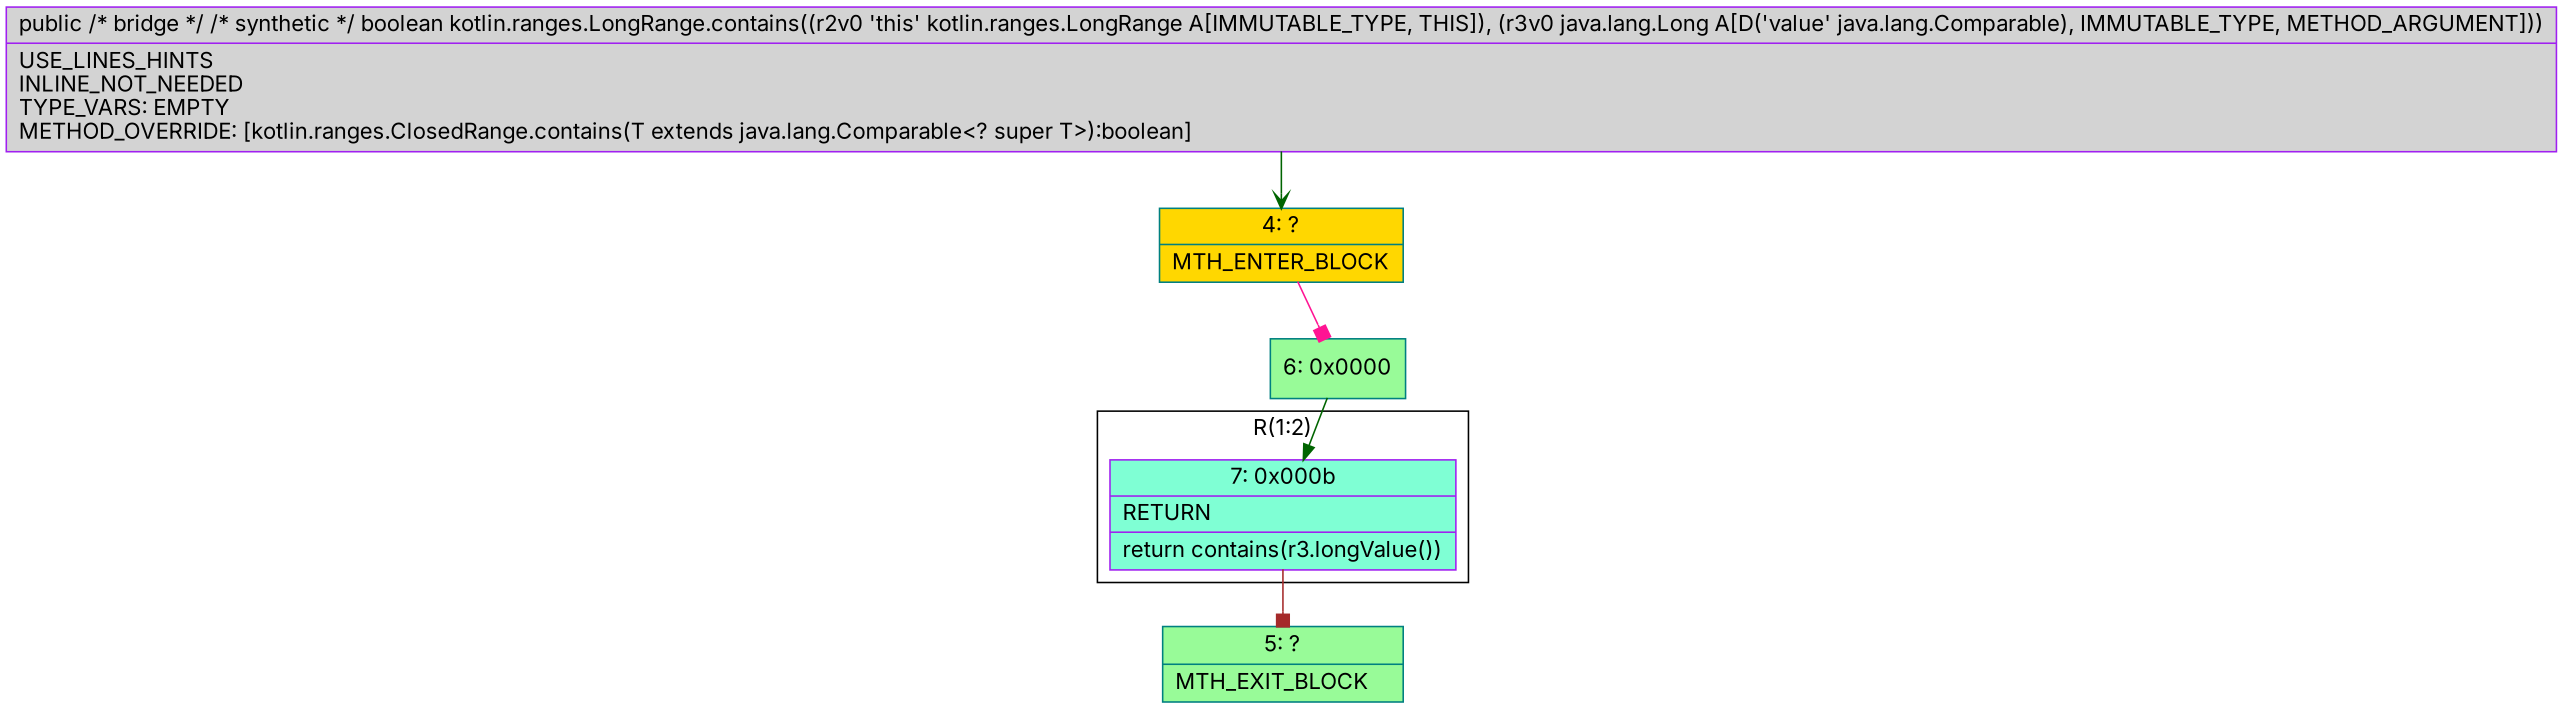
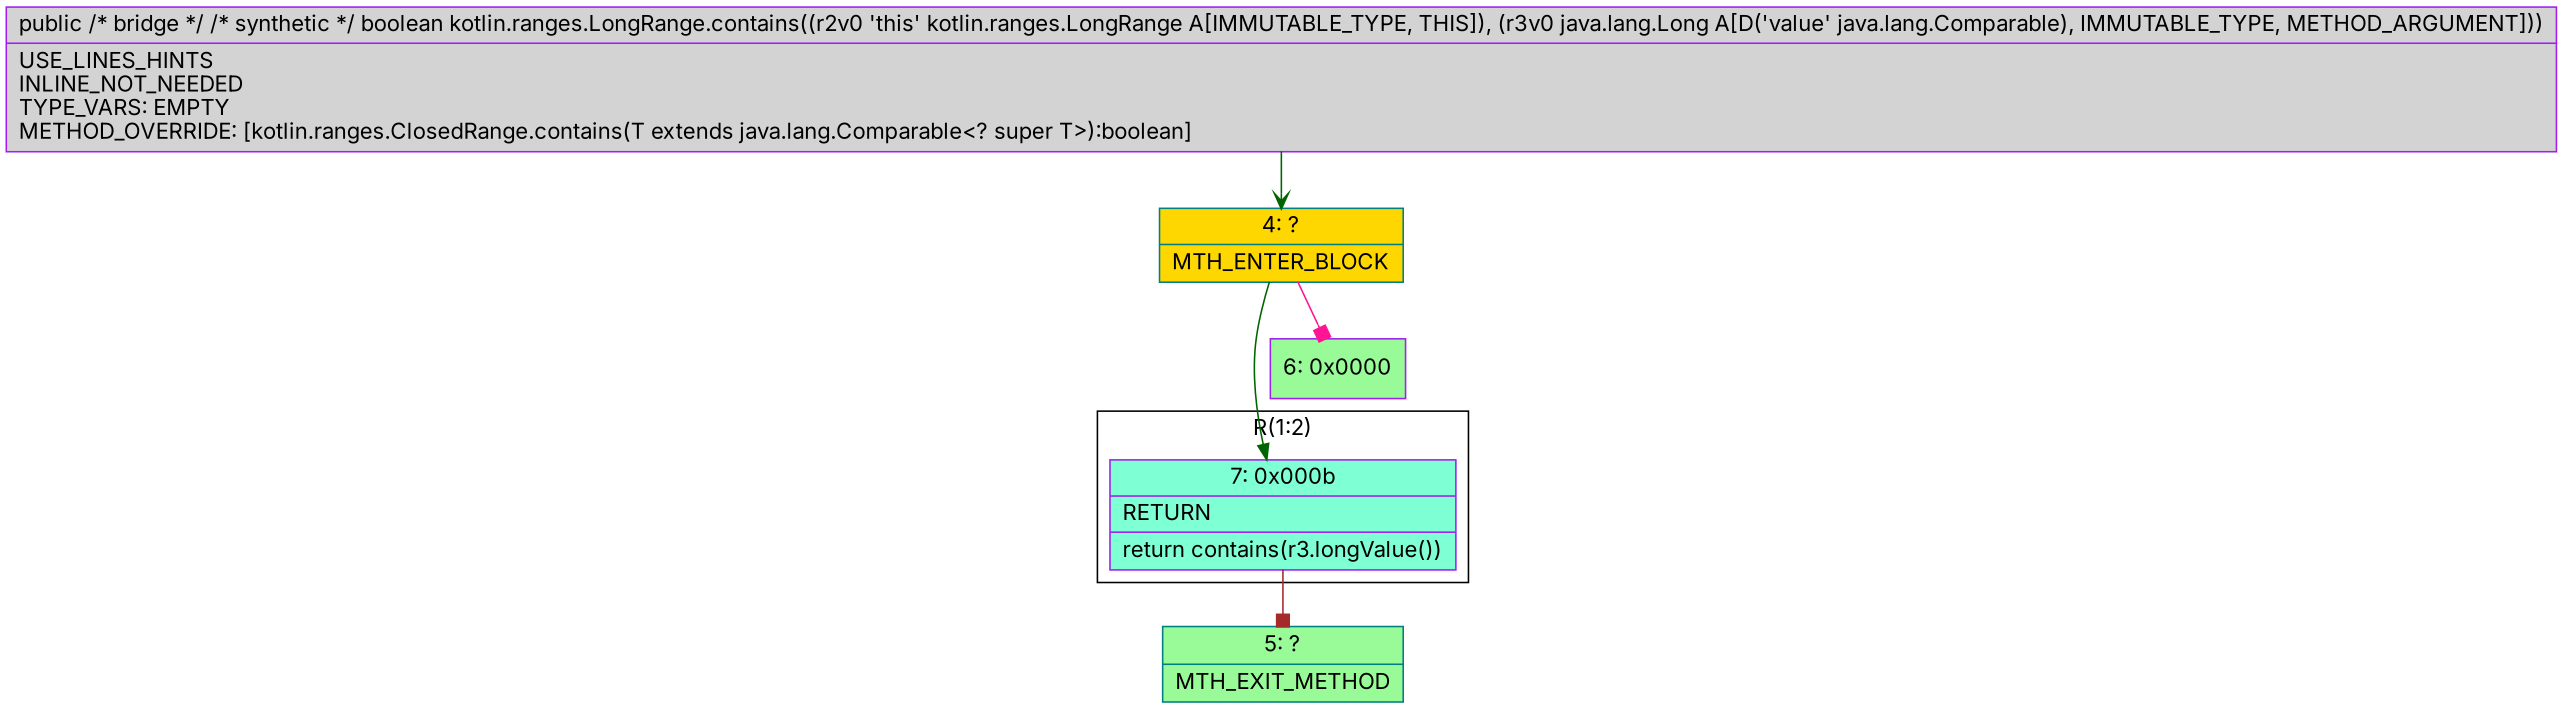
node "6: 0x0000": color teal -> purple
edge "6: 0x0000" -> "7: 0x000b": now "4: ?" -> "7: 0x000b"
node "5: ?": text "MTH_EXIT_BLOCK" -> "MTH_EXIT_METHOD"
